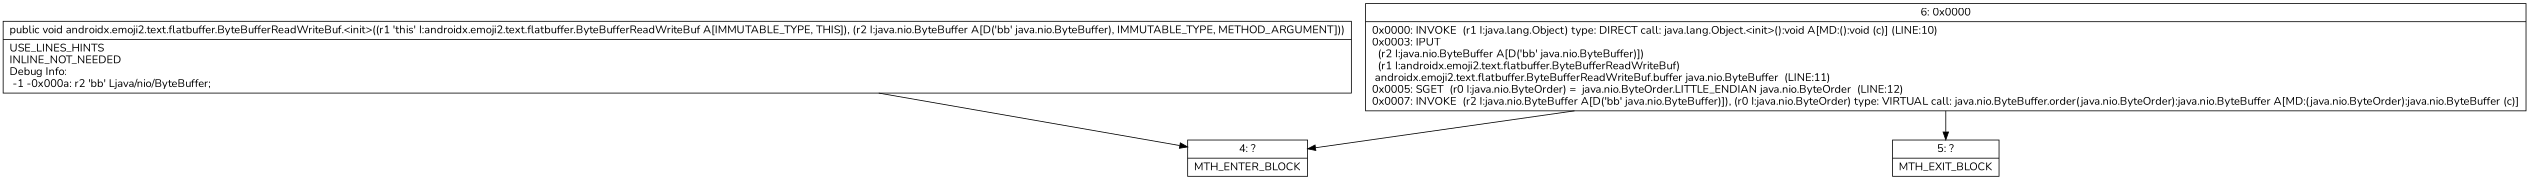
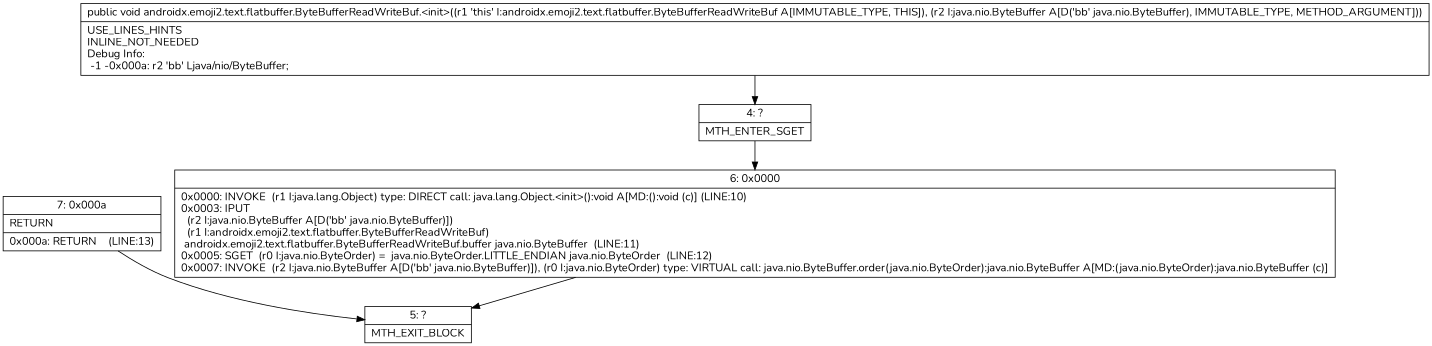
edge "6: 0x0000" -> "4: ?": reversed
node "4: ?": text "MTH_ENTER_BLOCK" -> "MTH_ENTER_SGET"
node "7: 0x000a": added
